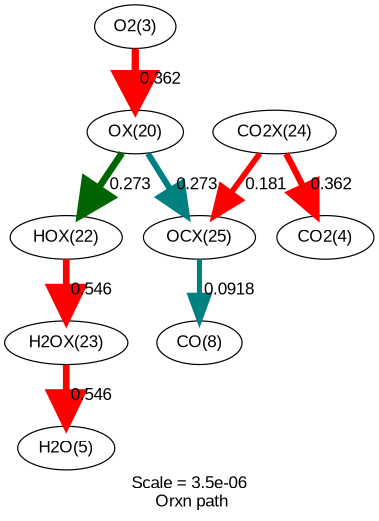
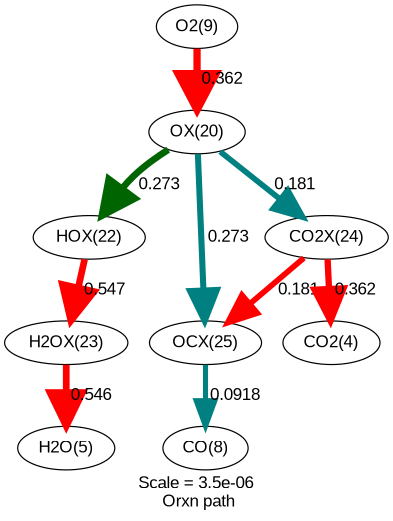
node "O2(3)": label "O2(3)" -> "O2(9)"
edge "OX(20)" -> "CO2X(24)": added, label "0.181"
edge "HOX(22)" -> "H2OX(23)": label " 0.546" -> " 0.547"
